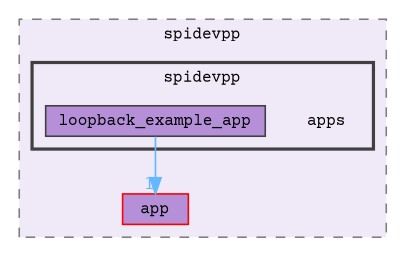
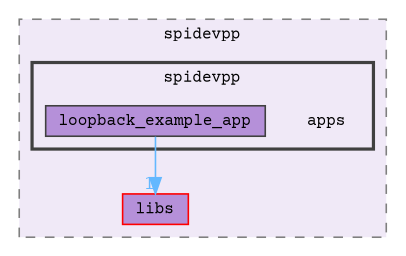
node "app": label "app" -> "libs"
